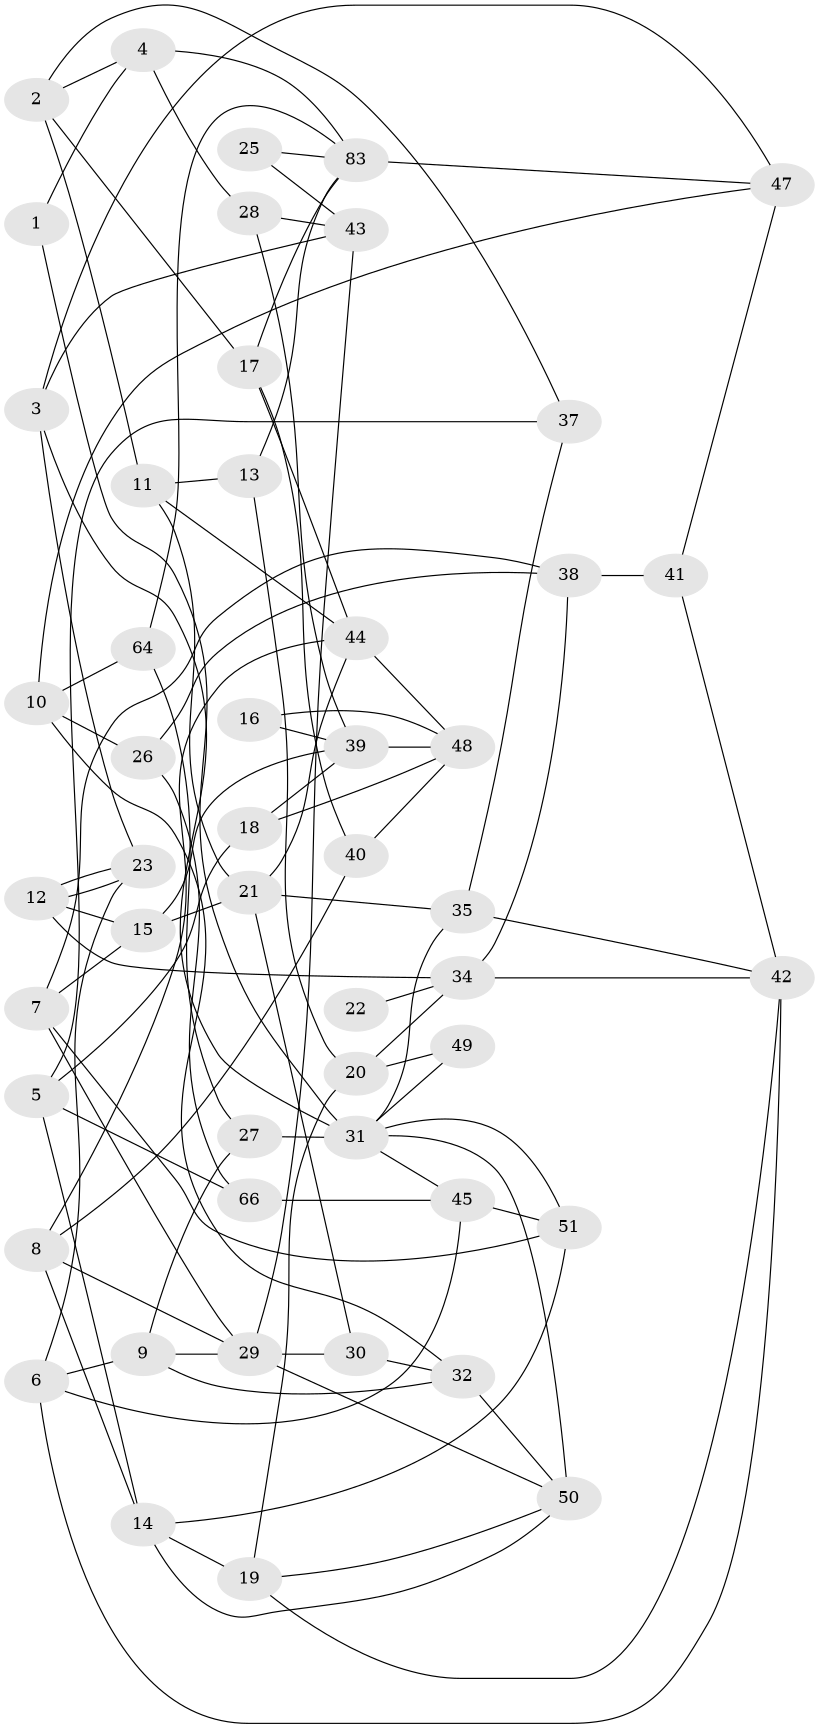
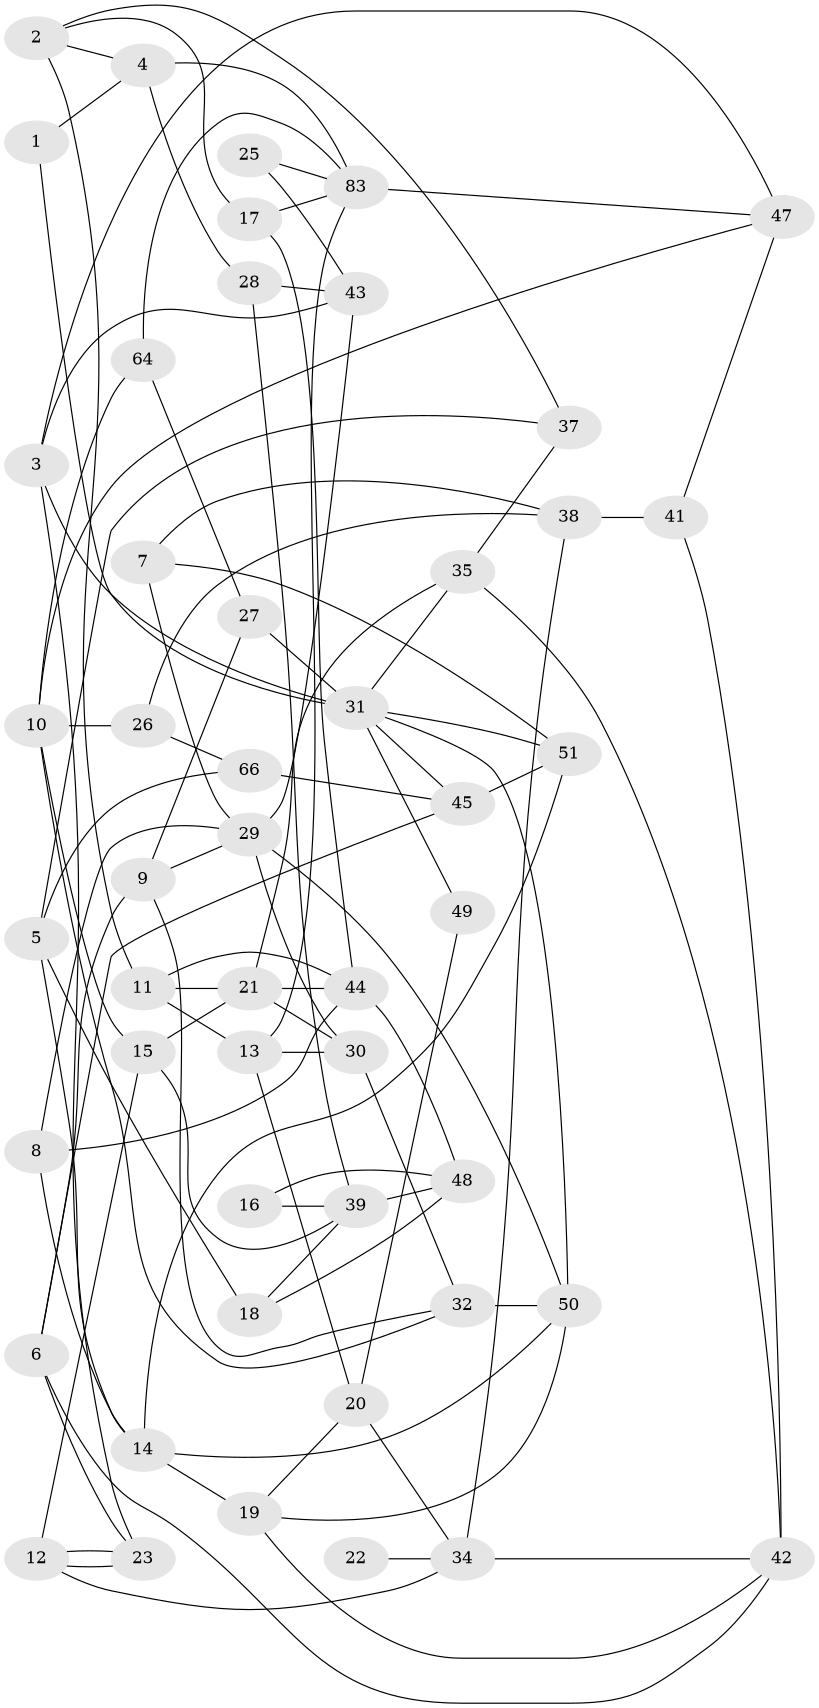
node "40": removed
edge "15" -- "7": now "15" -- "10"
edge "13" -- "30": added
